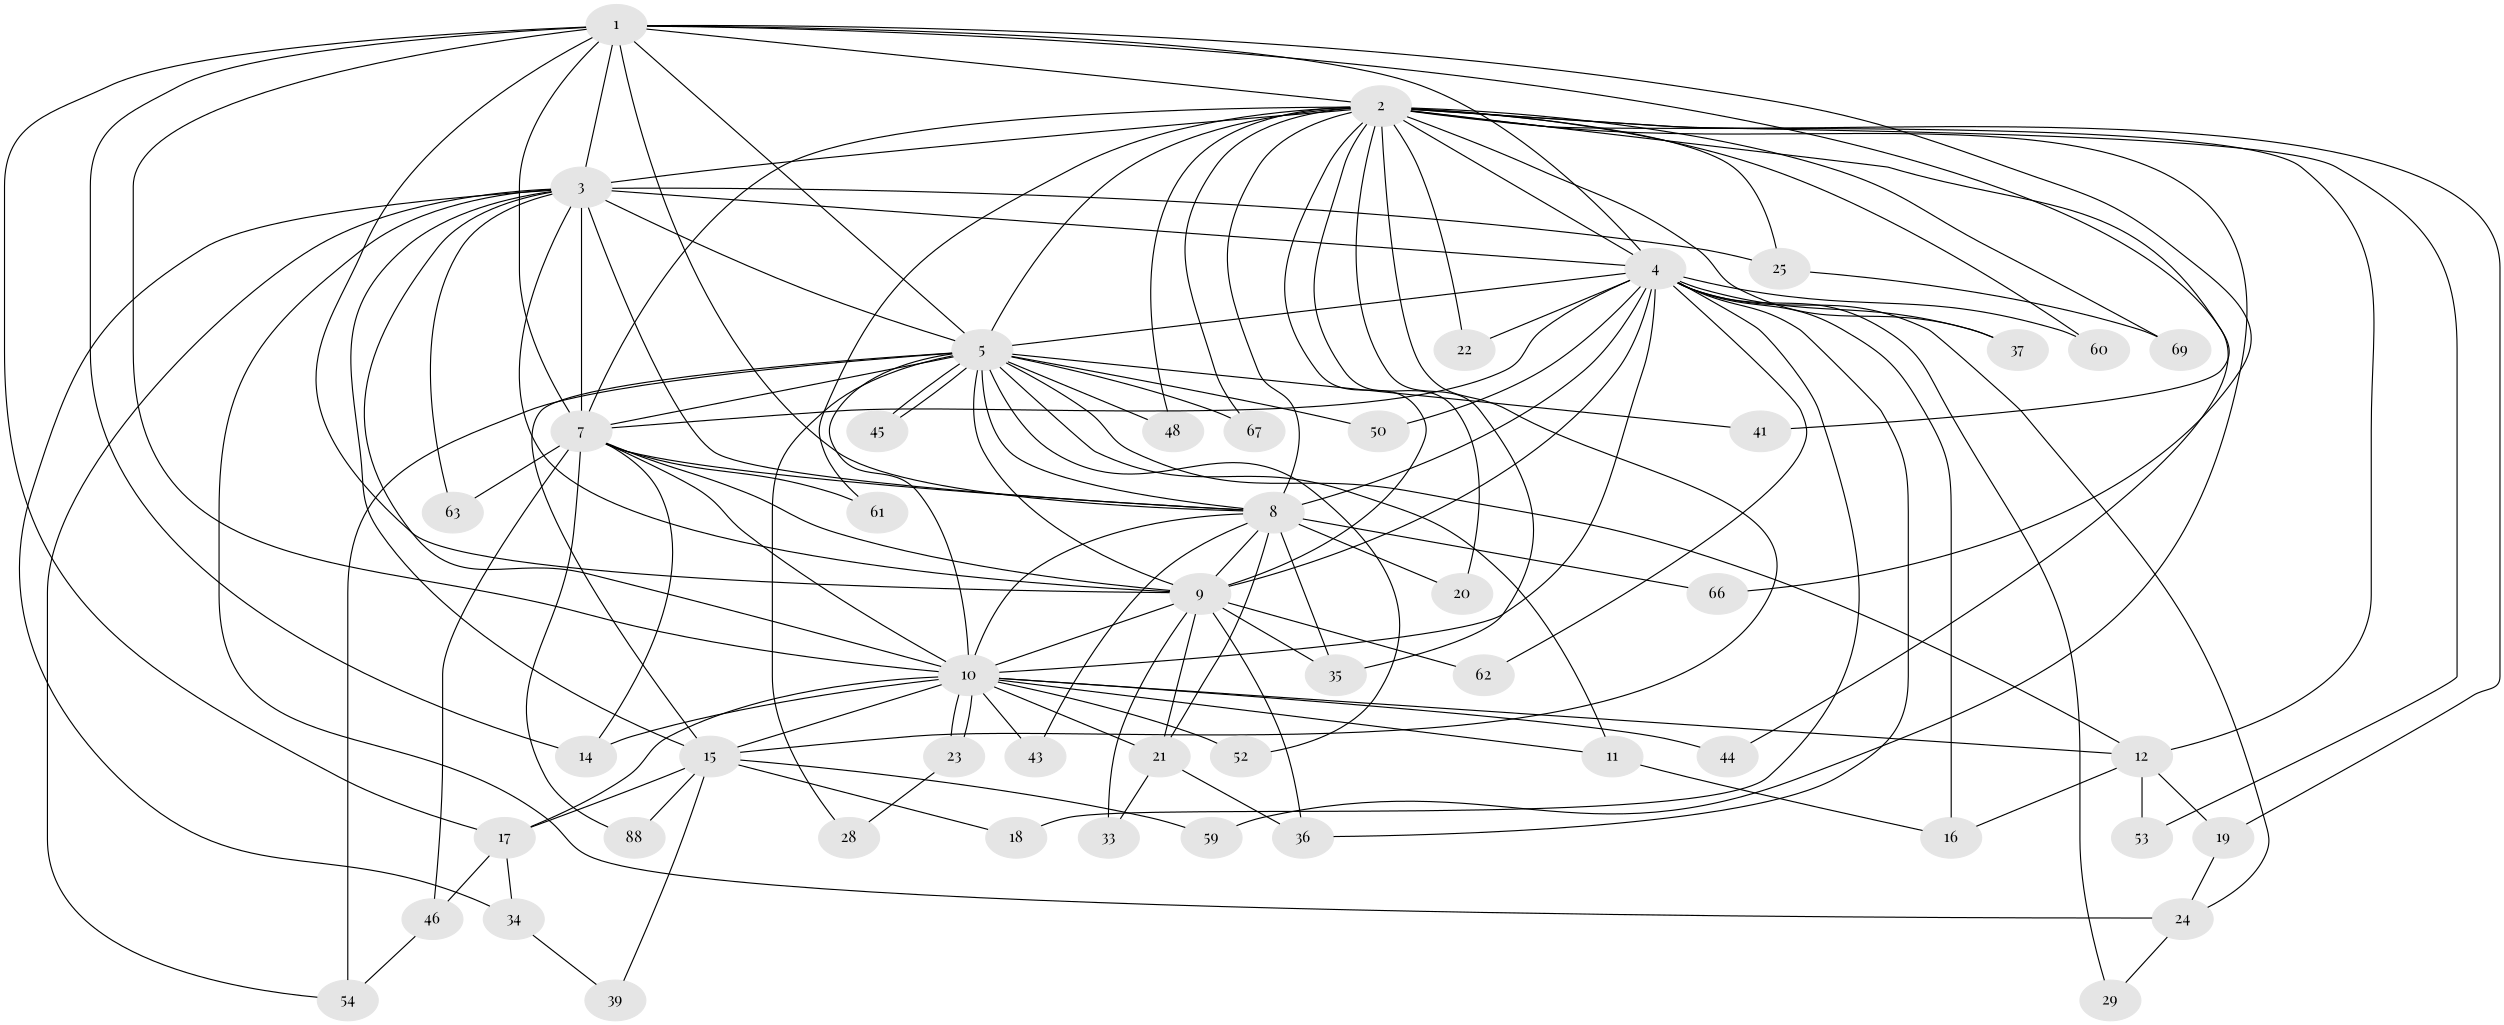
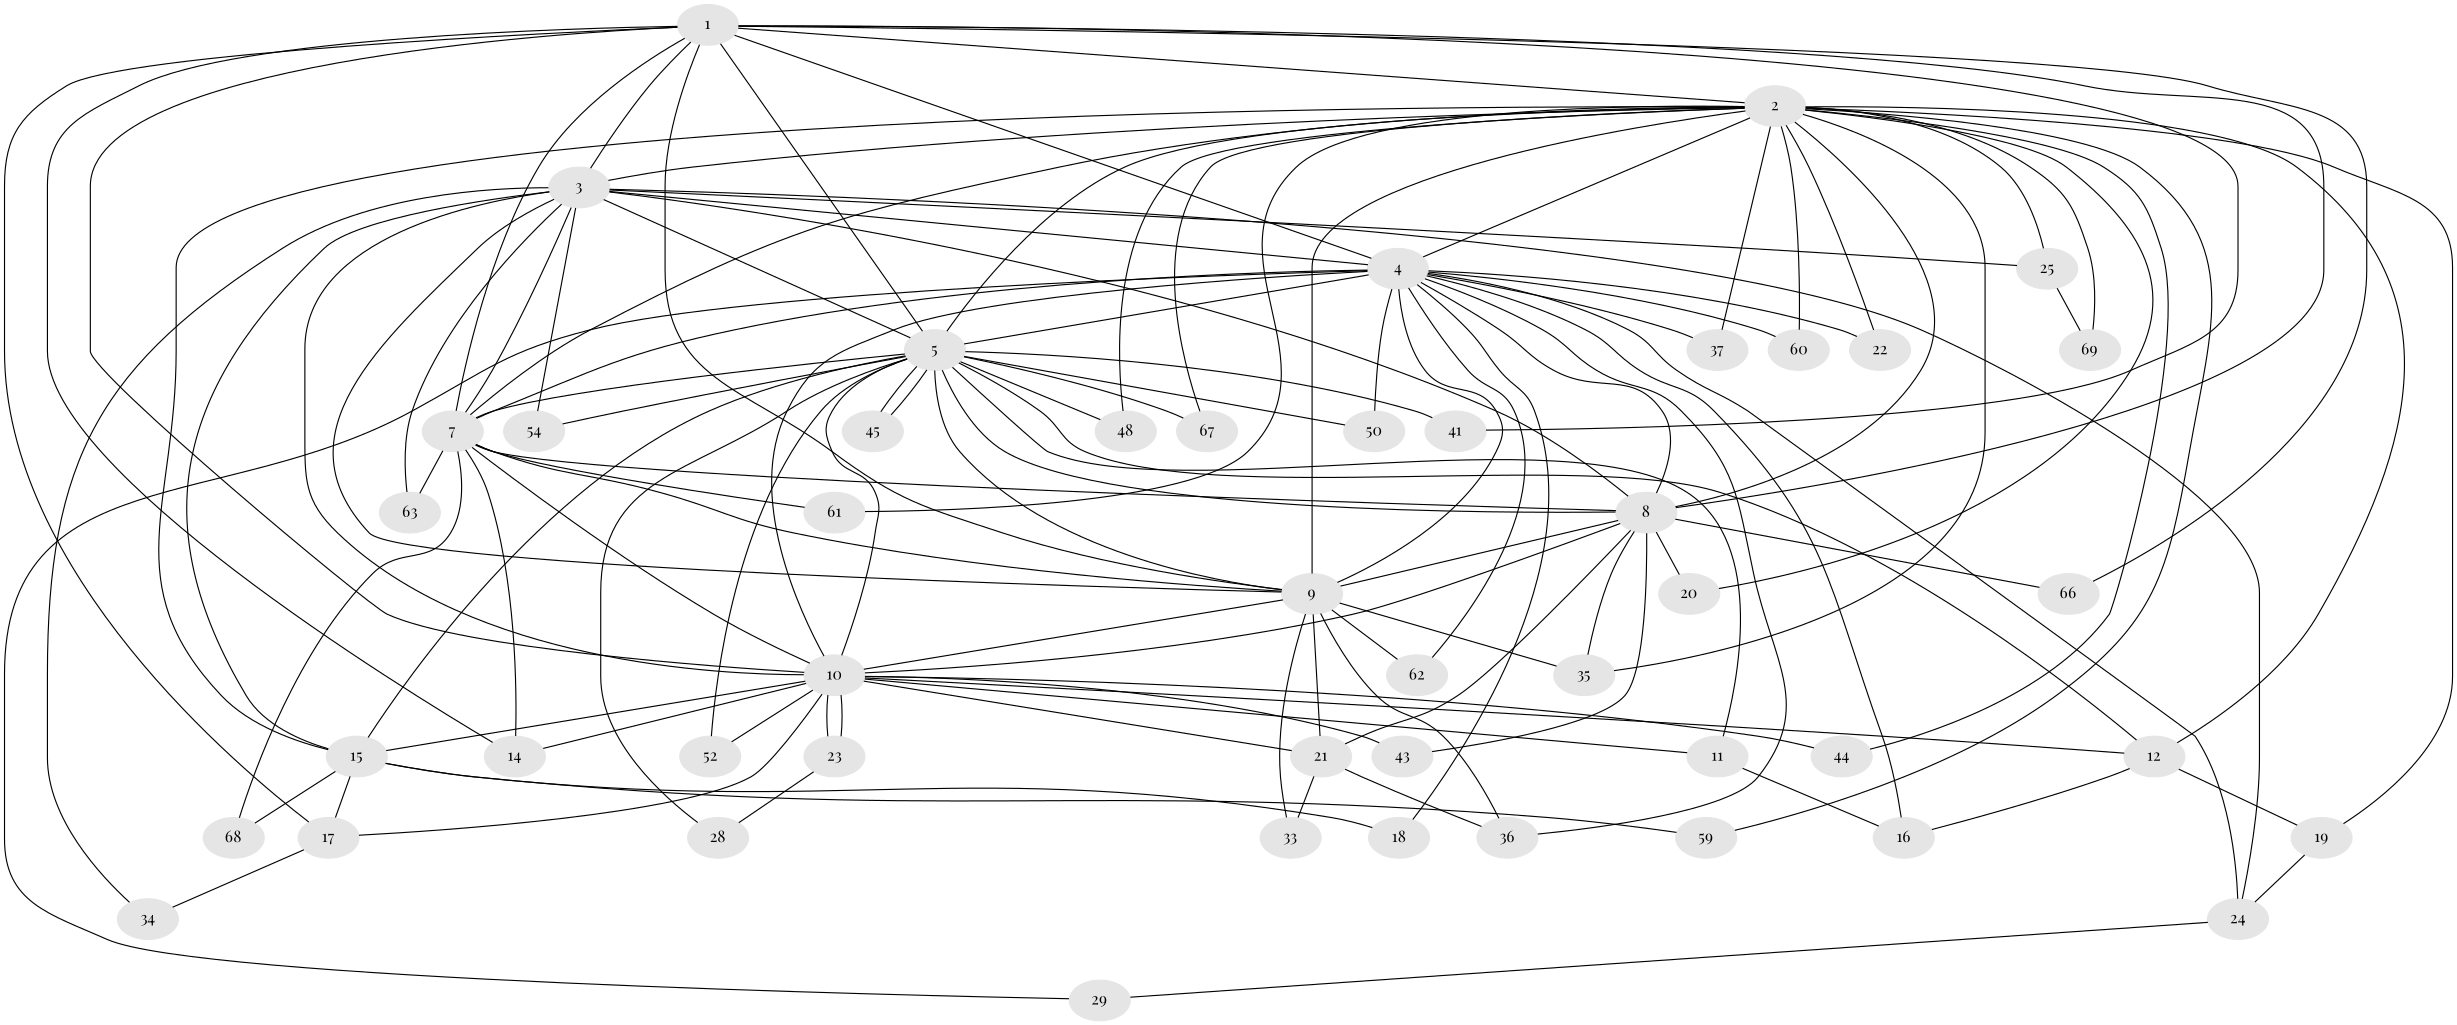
node "88": label "88" -> "68"
node "53": removed
node "46": removed
node "39": removed
